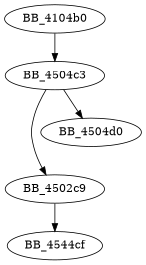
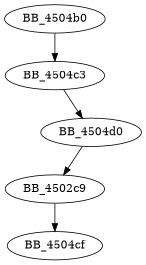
node "BB_4104b0": label "BB_4104b0" -> "BB_4504b0"
edge "BB_4504c3" -> "BB_4502c9": now "BB_4504d0" -> "BB_4502c9"
node "BB_4544cf": label "BB_4544cf" -> "BB_4504cf"
